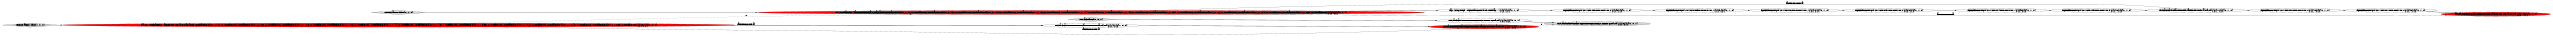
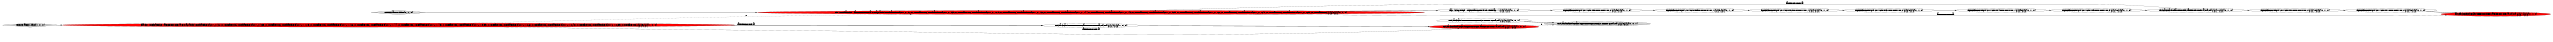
node "testMatchAllDocs['0', '0', '1']": removed
